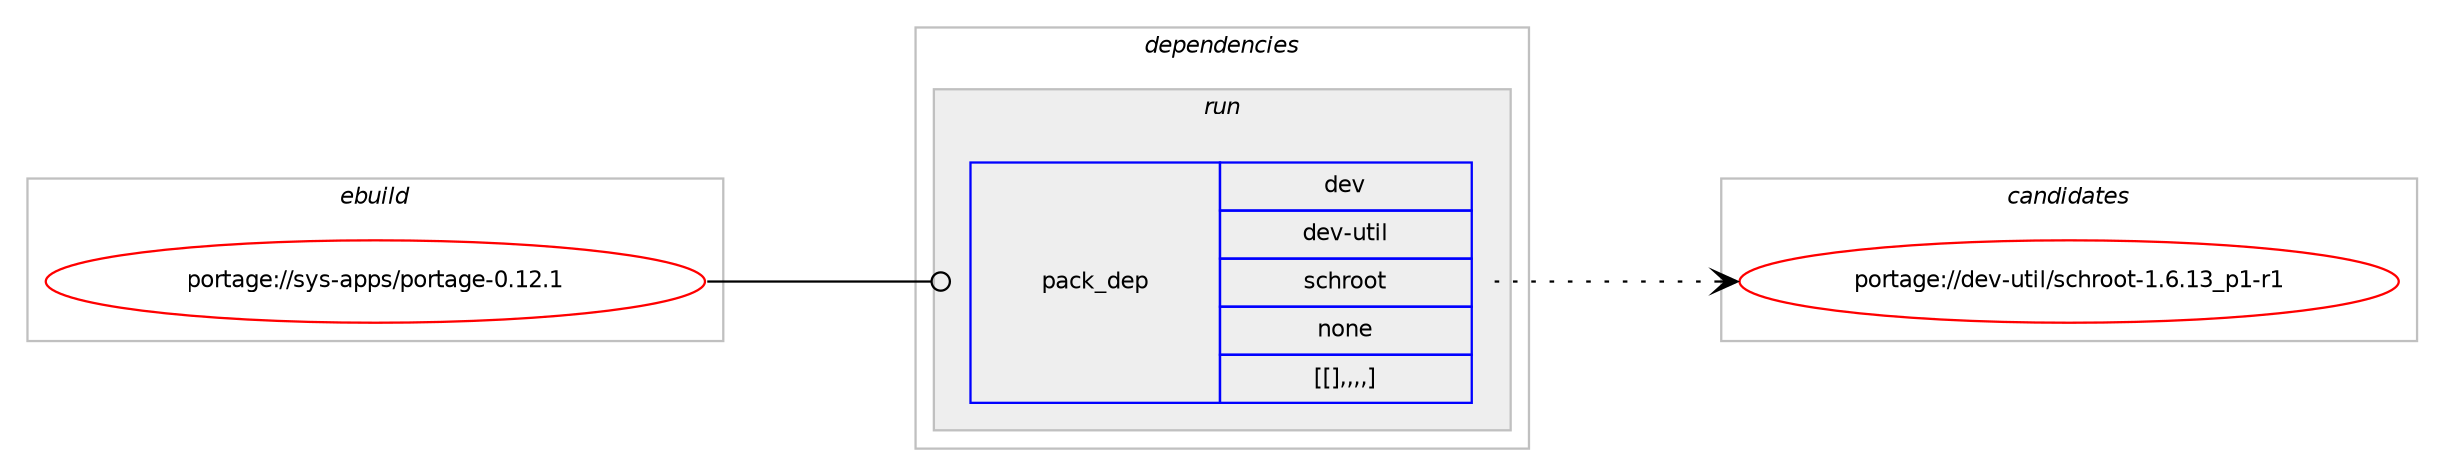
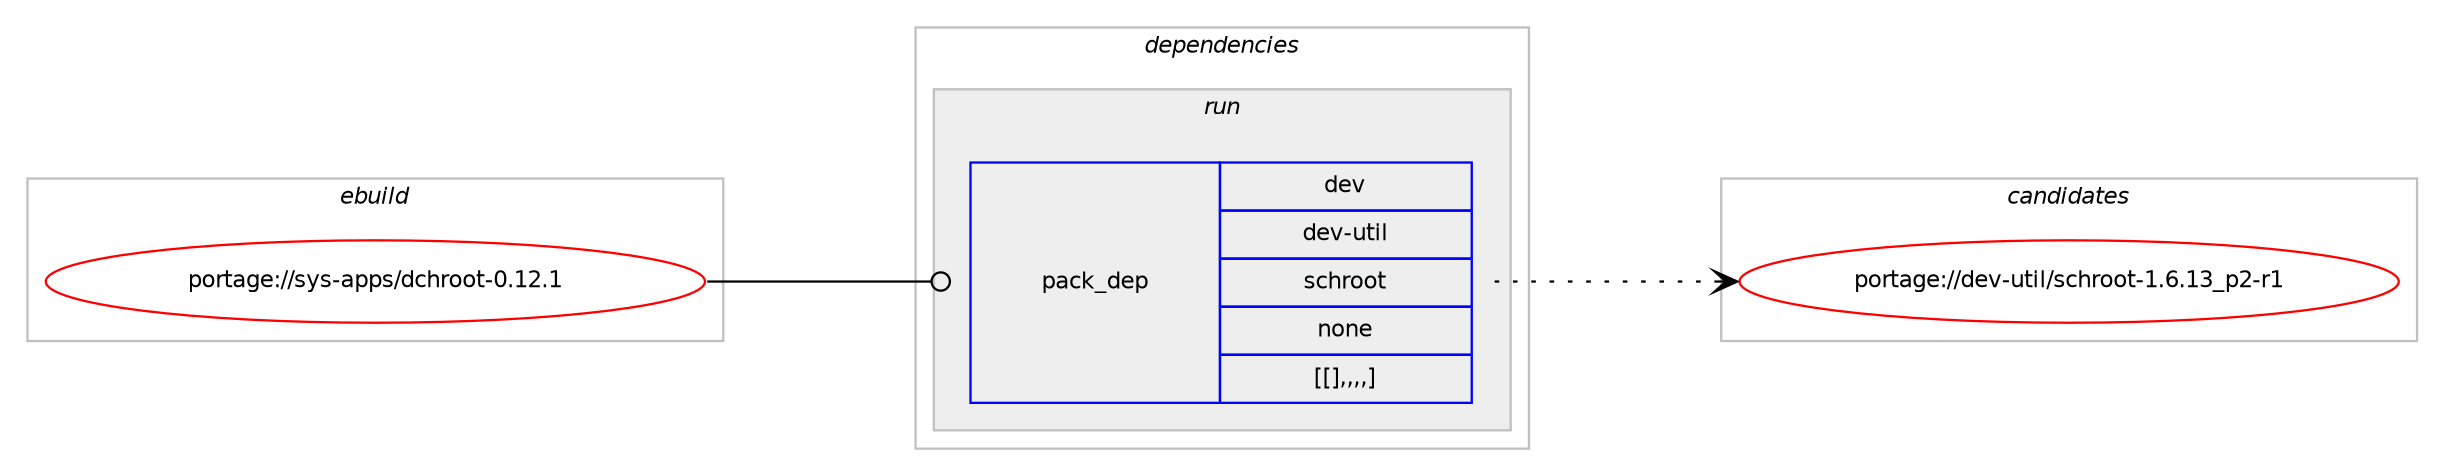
node "portage://sys-apps/portage-0.12.1": label "portage://sys-apps/portage-0.12.1" -> "portage://sys-apps/dchroot-0.12.1"
node "portage://dev-util/schroot-1.6.13_p1-r1": label "portage://dev-util/schroot-1.6.13_p1-r1" -> "portage://dev-util/schroot-1.6.13_p2-r1"
